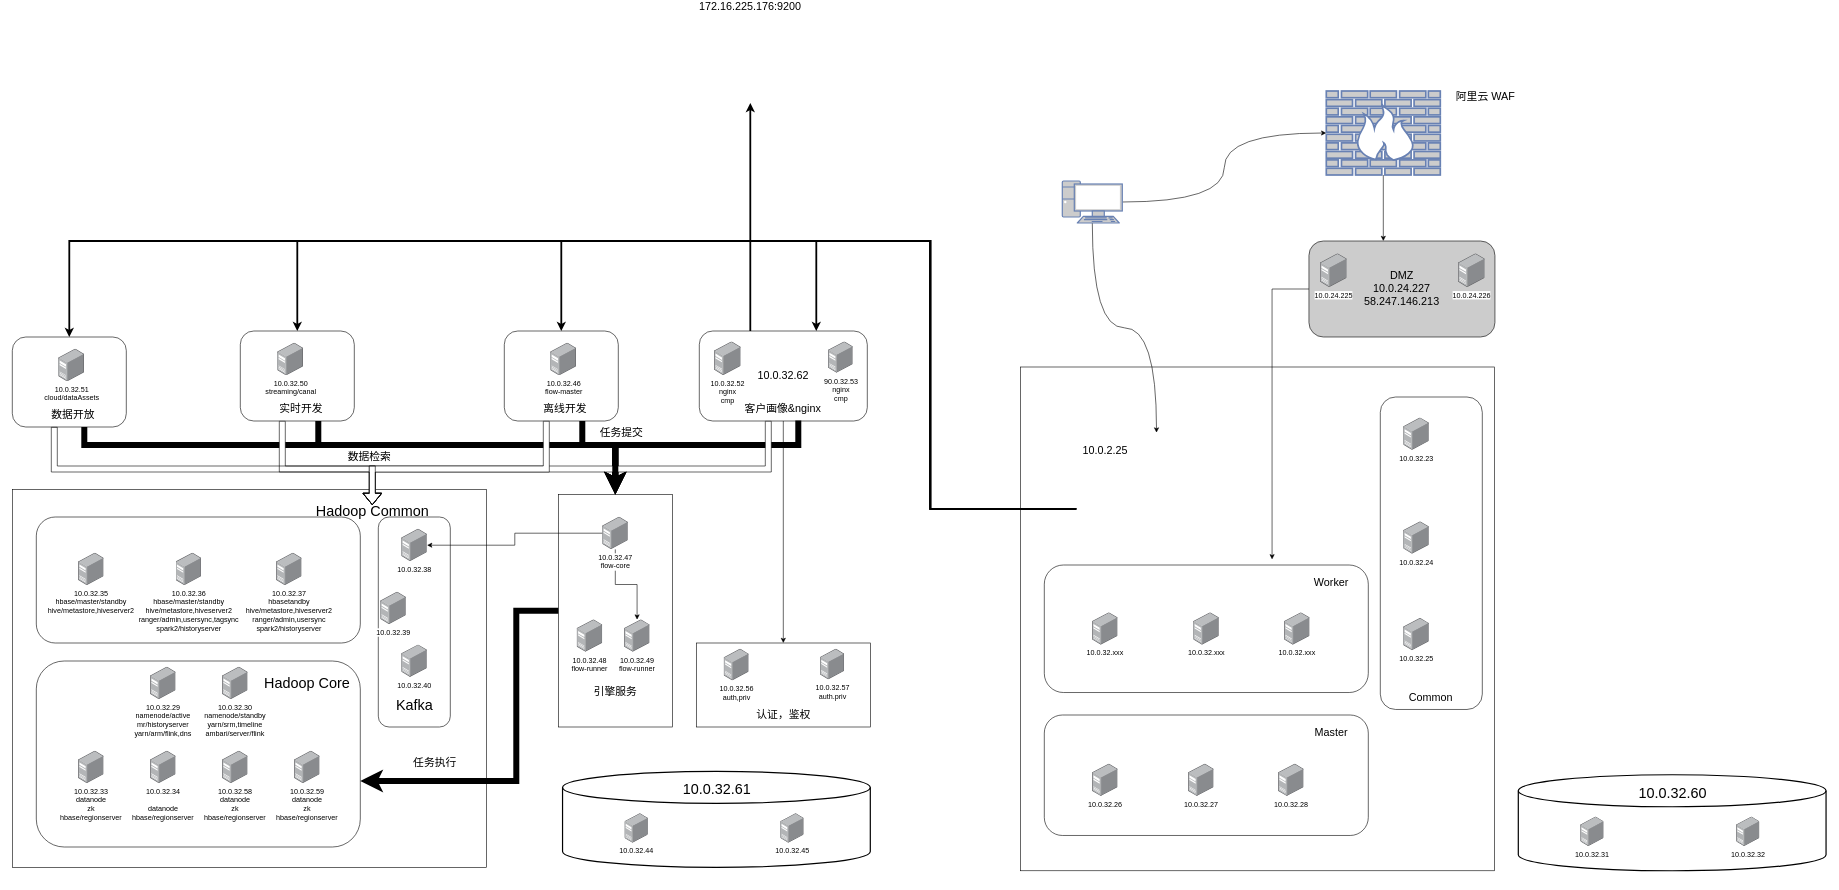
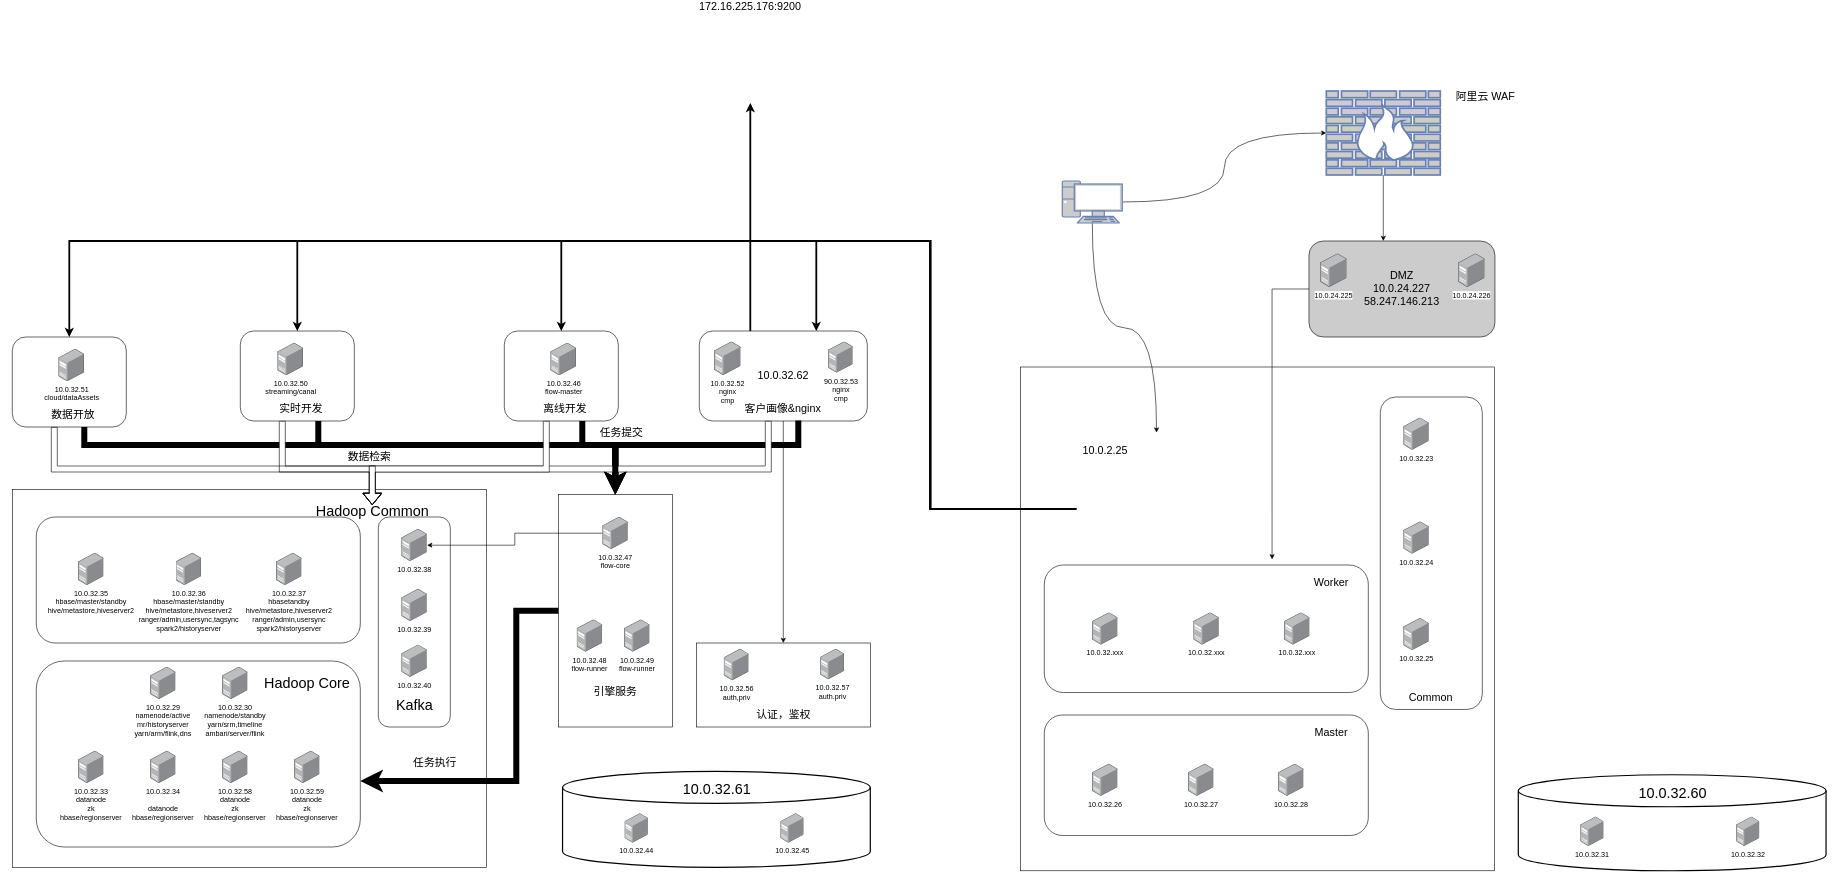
edge "10.0.32.47 flow-core" -> "10.0.32.49 flow-runner": removed
node "10.0.32.39": moved (393, 608) -> (414, 605)
